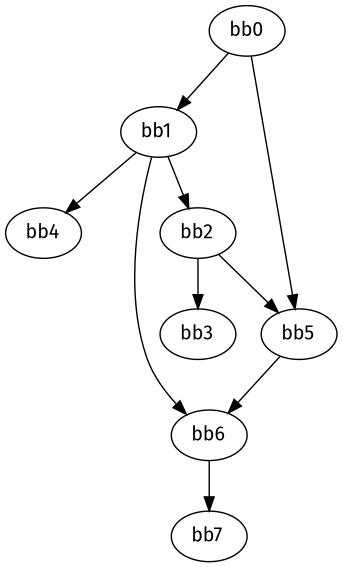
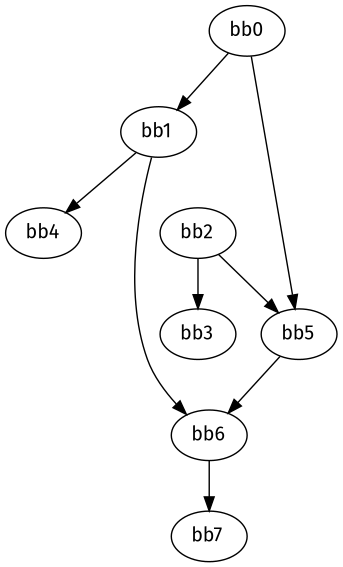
edge "bb1" -> "bb2": removed
